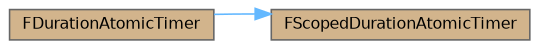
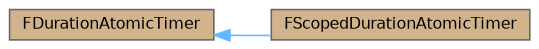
edge "FDurationAtomicTimer" -> "FScopedDurationAtomicTimer": reversed
